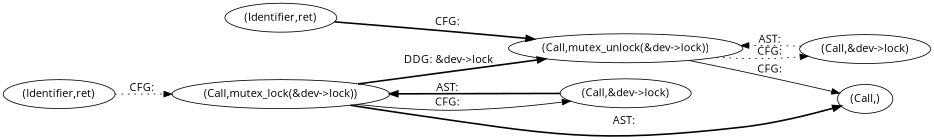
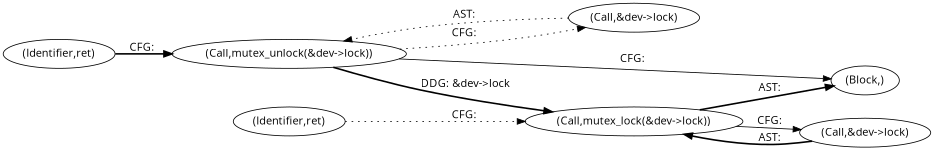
edge "(Call,mutex_lock(&dev->lock))" -> "(Call,mutex_unlock(&dev->lock))": reversed
node "(Call,)": label "(Call,)" -> "(Block,)"
